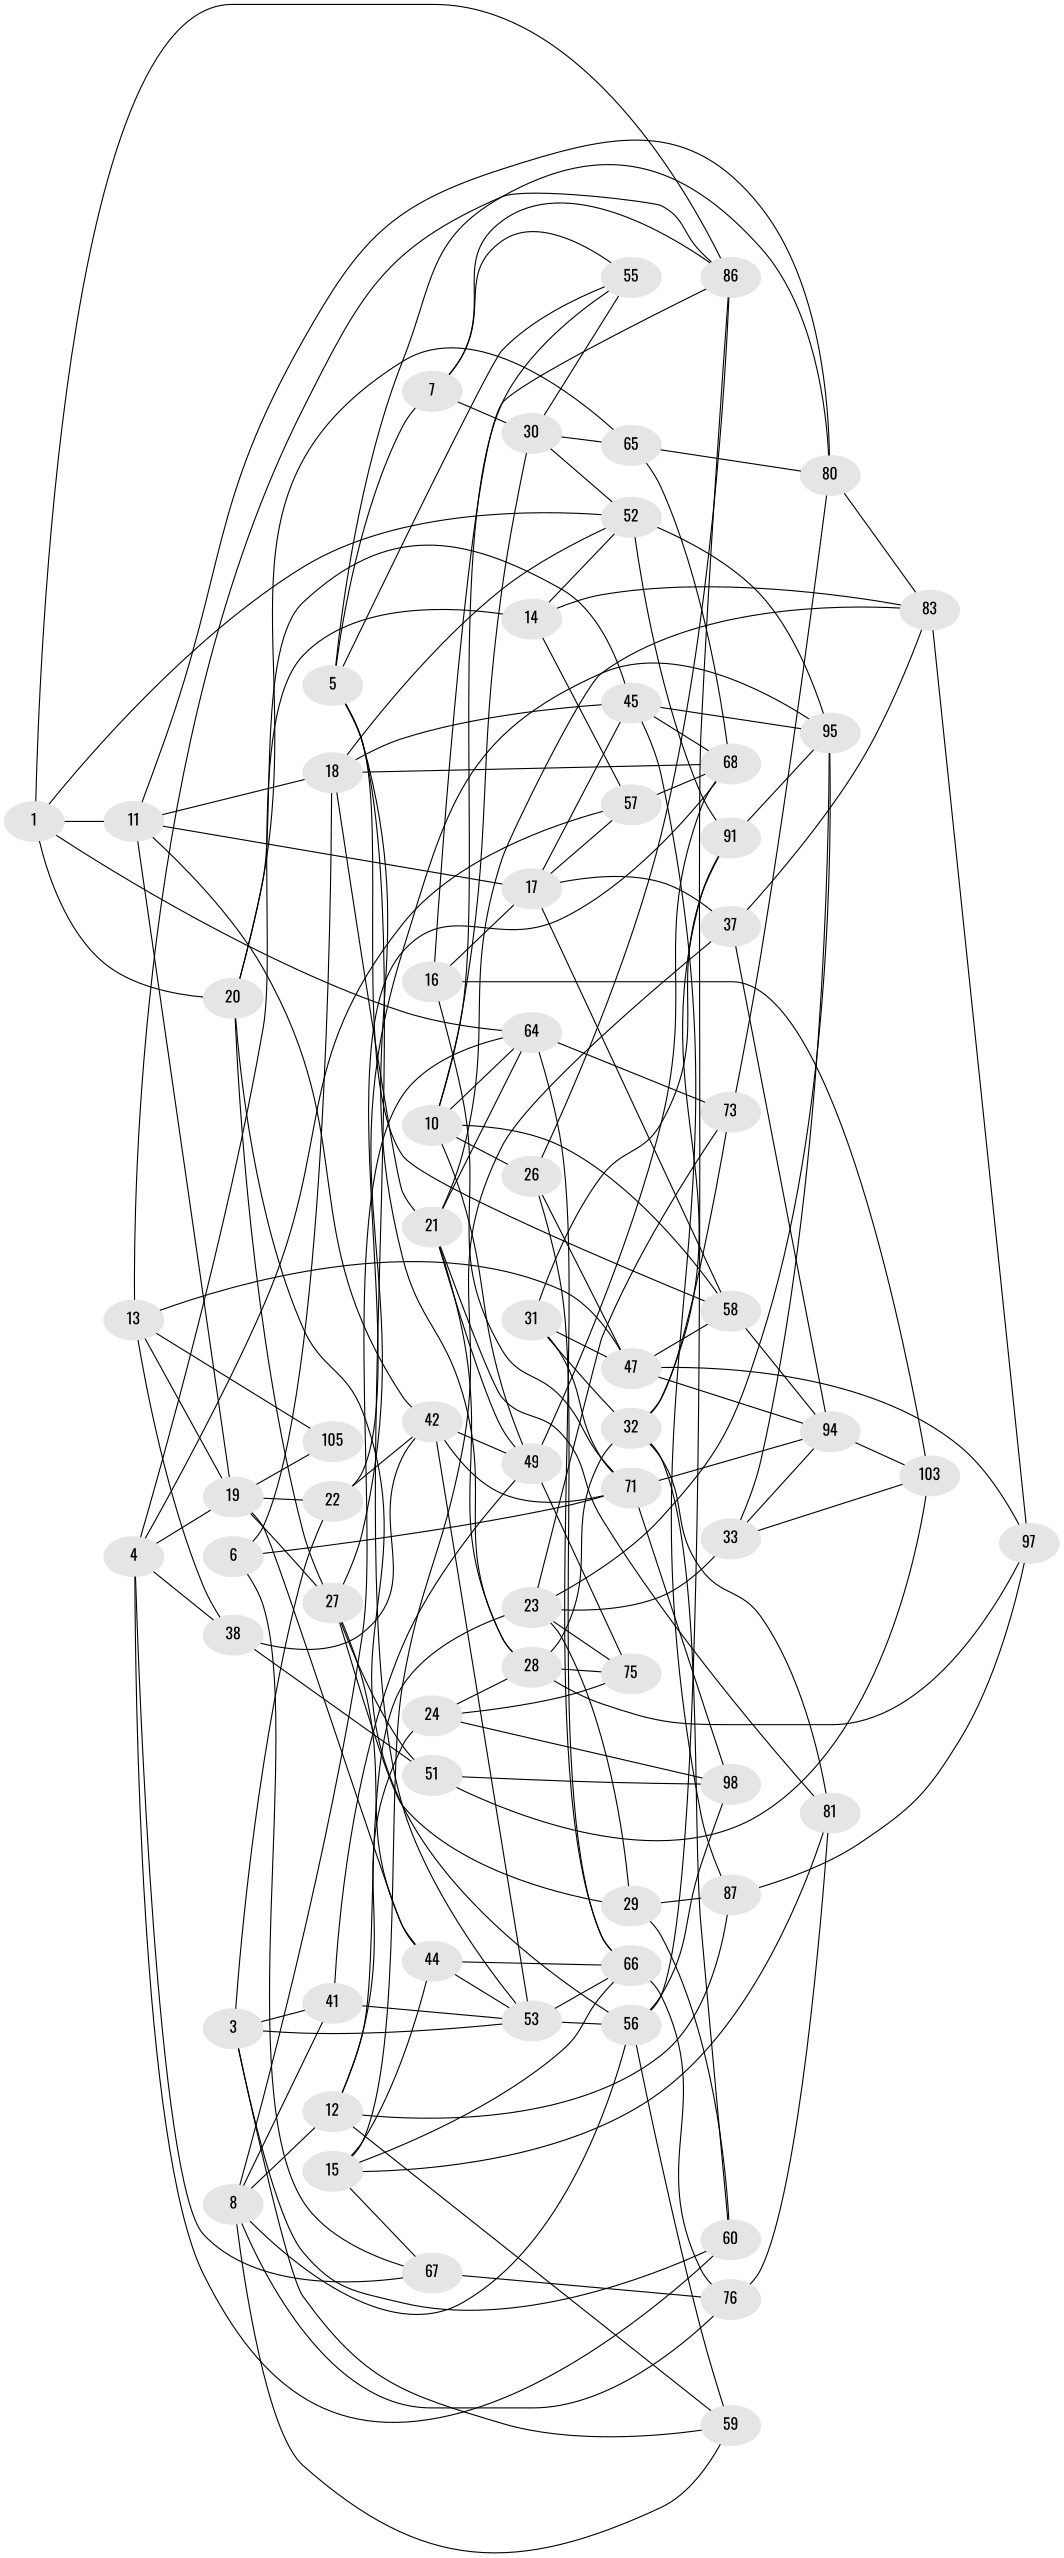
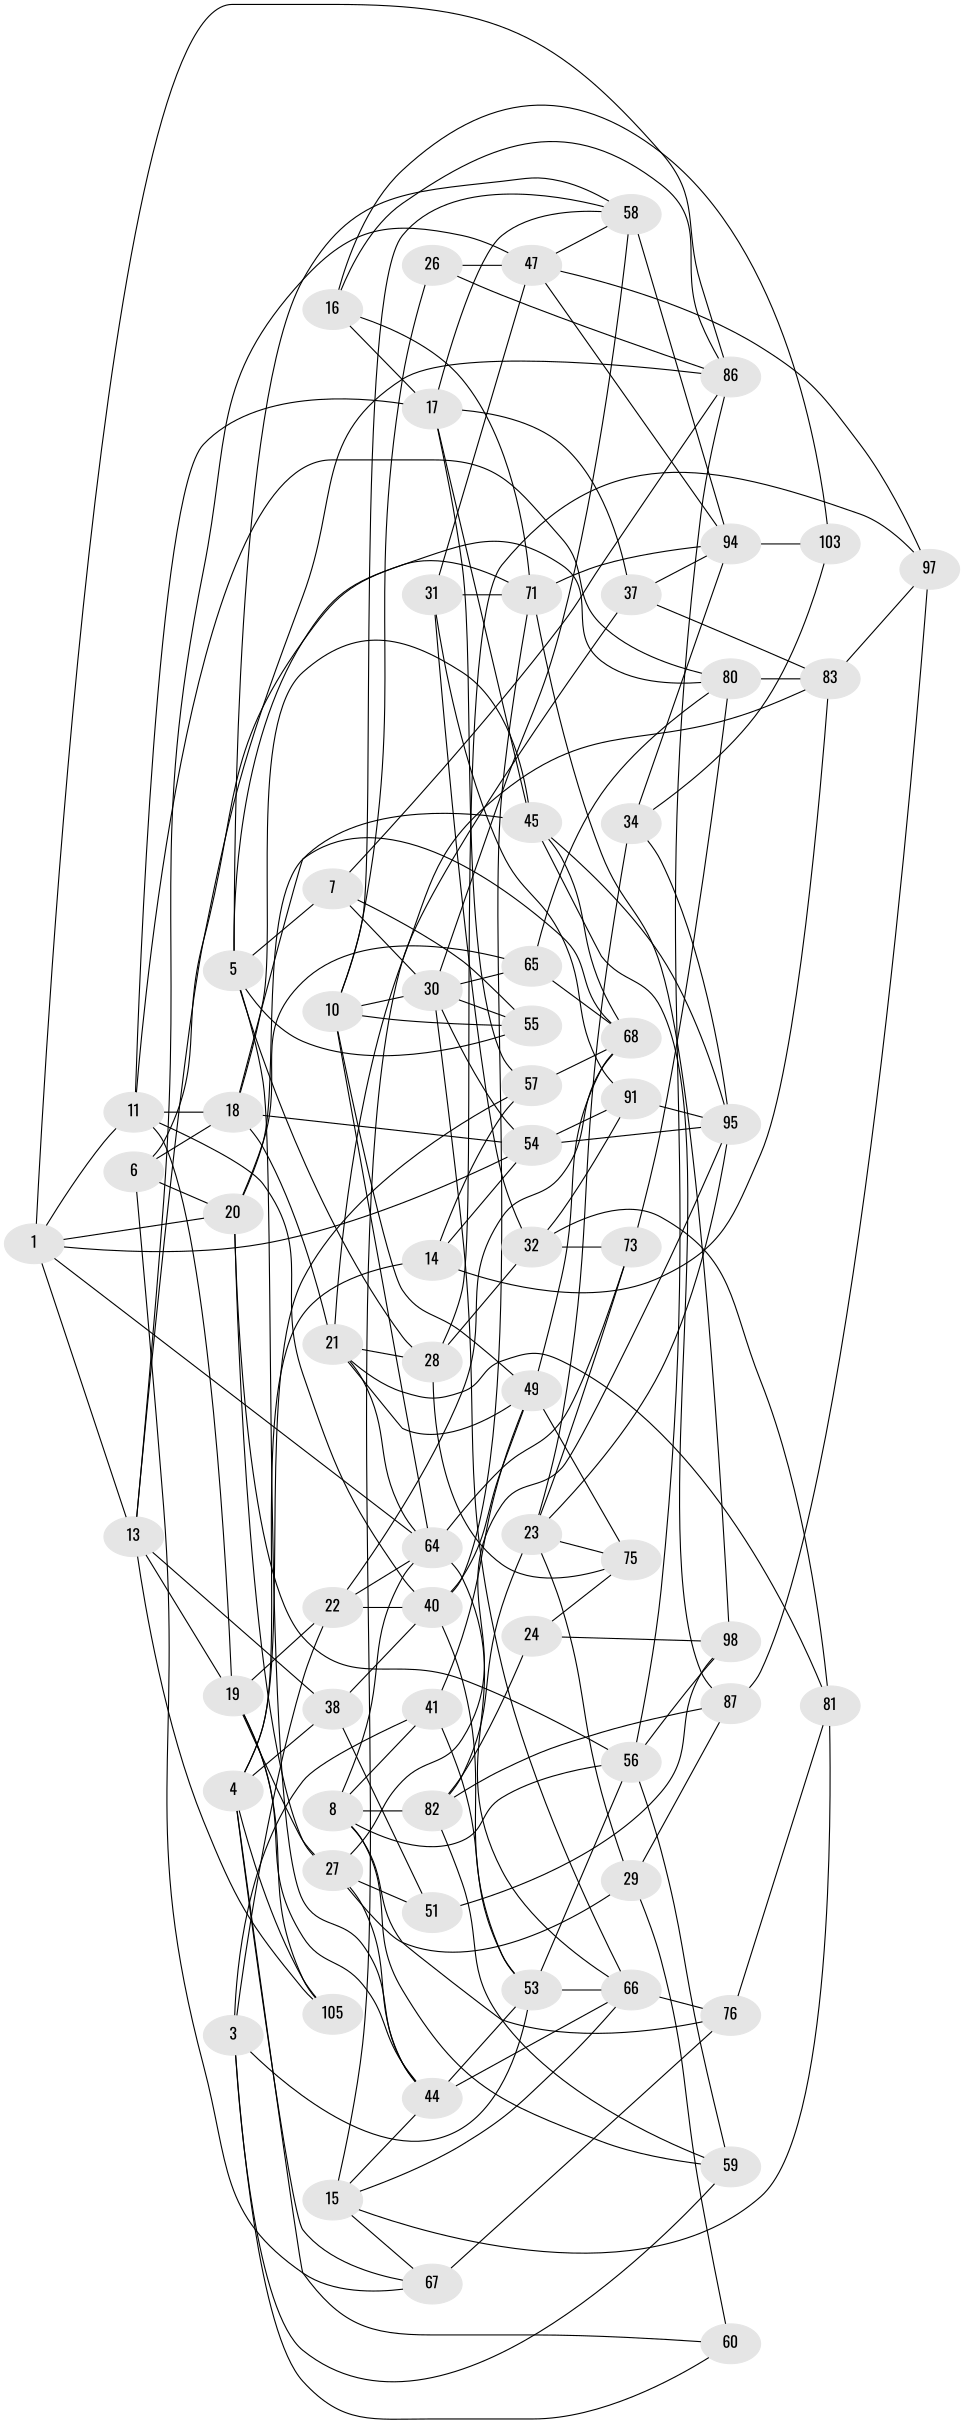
node "52": label "52" -> "54"
edge "58" -- "30": added
edge "6" -- "20": added
edge "5" -- "53": now "5" -- "44"
edge "1" -- "13": added
node "42": label "42" -> "40"
edge "19" -- "4": now "105" -- "4"
node "33": label "33" -> "34"
edge "26" -- "66": now "30" -- "66"
edge "64" -- "22": added
edge "28" -- "24": removed
edge "103" -- "51": removed
edge "32" -- "60": removed
node "12": label "12" -> "82"
